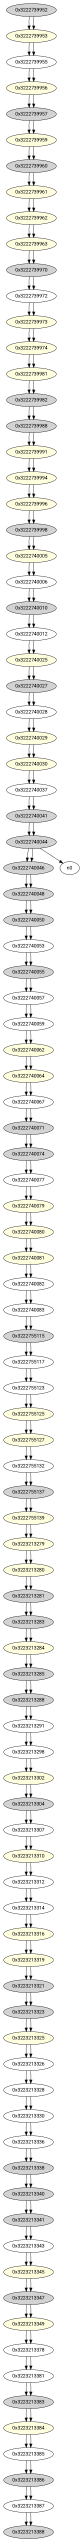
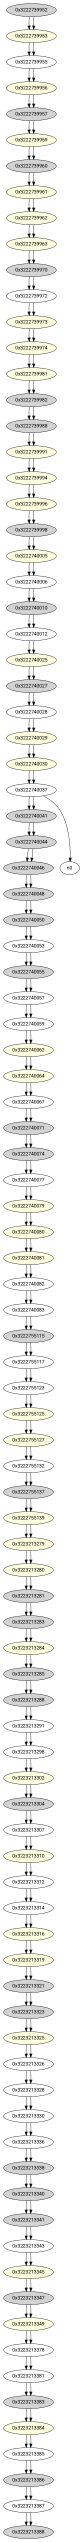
edge "0x3222740044" -> "n0": now "0x3222740037" -> "n0"
